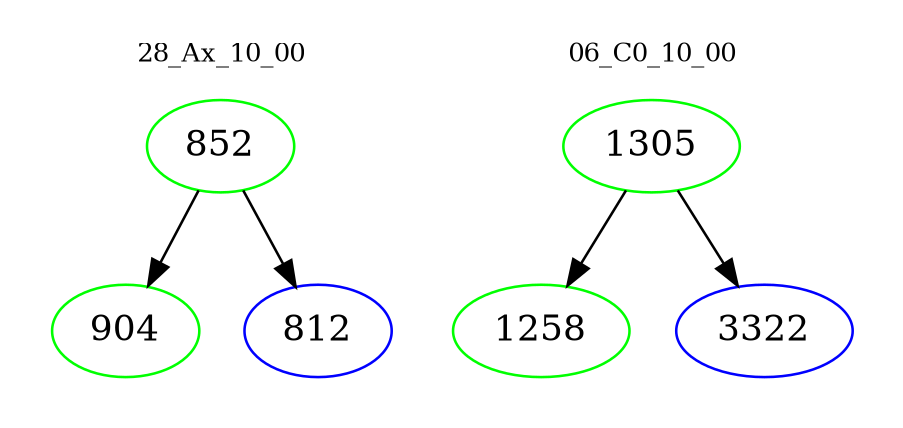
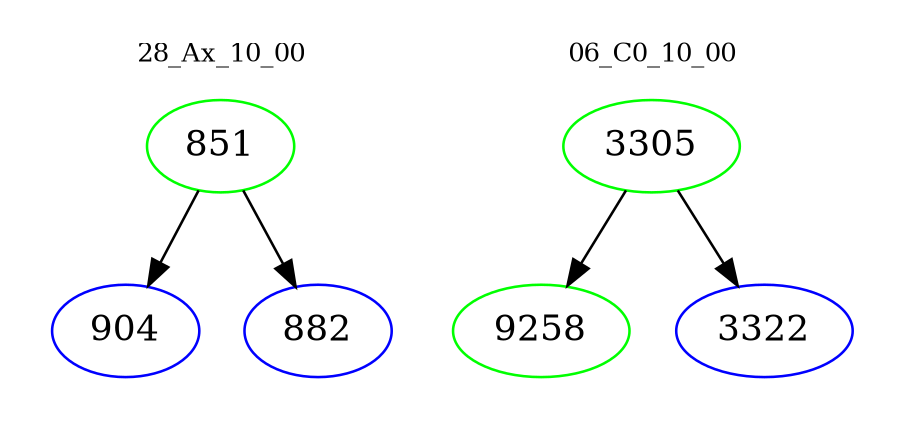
node "852": label "852" -> "851"
node "1305": label "1305" -> "3305"
node "904": color green -> blue
node "812": label "812" -> "882"
node "1258": label "1258" -> "9258"
